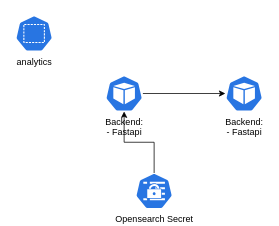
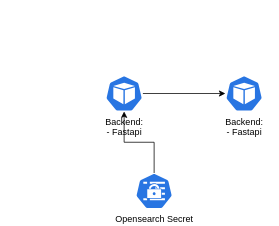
node "analytics": removed
